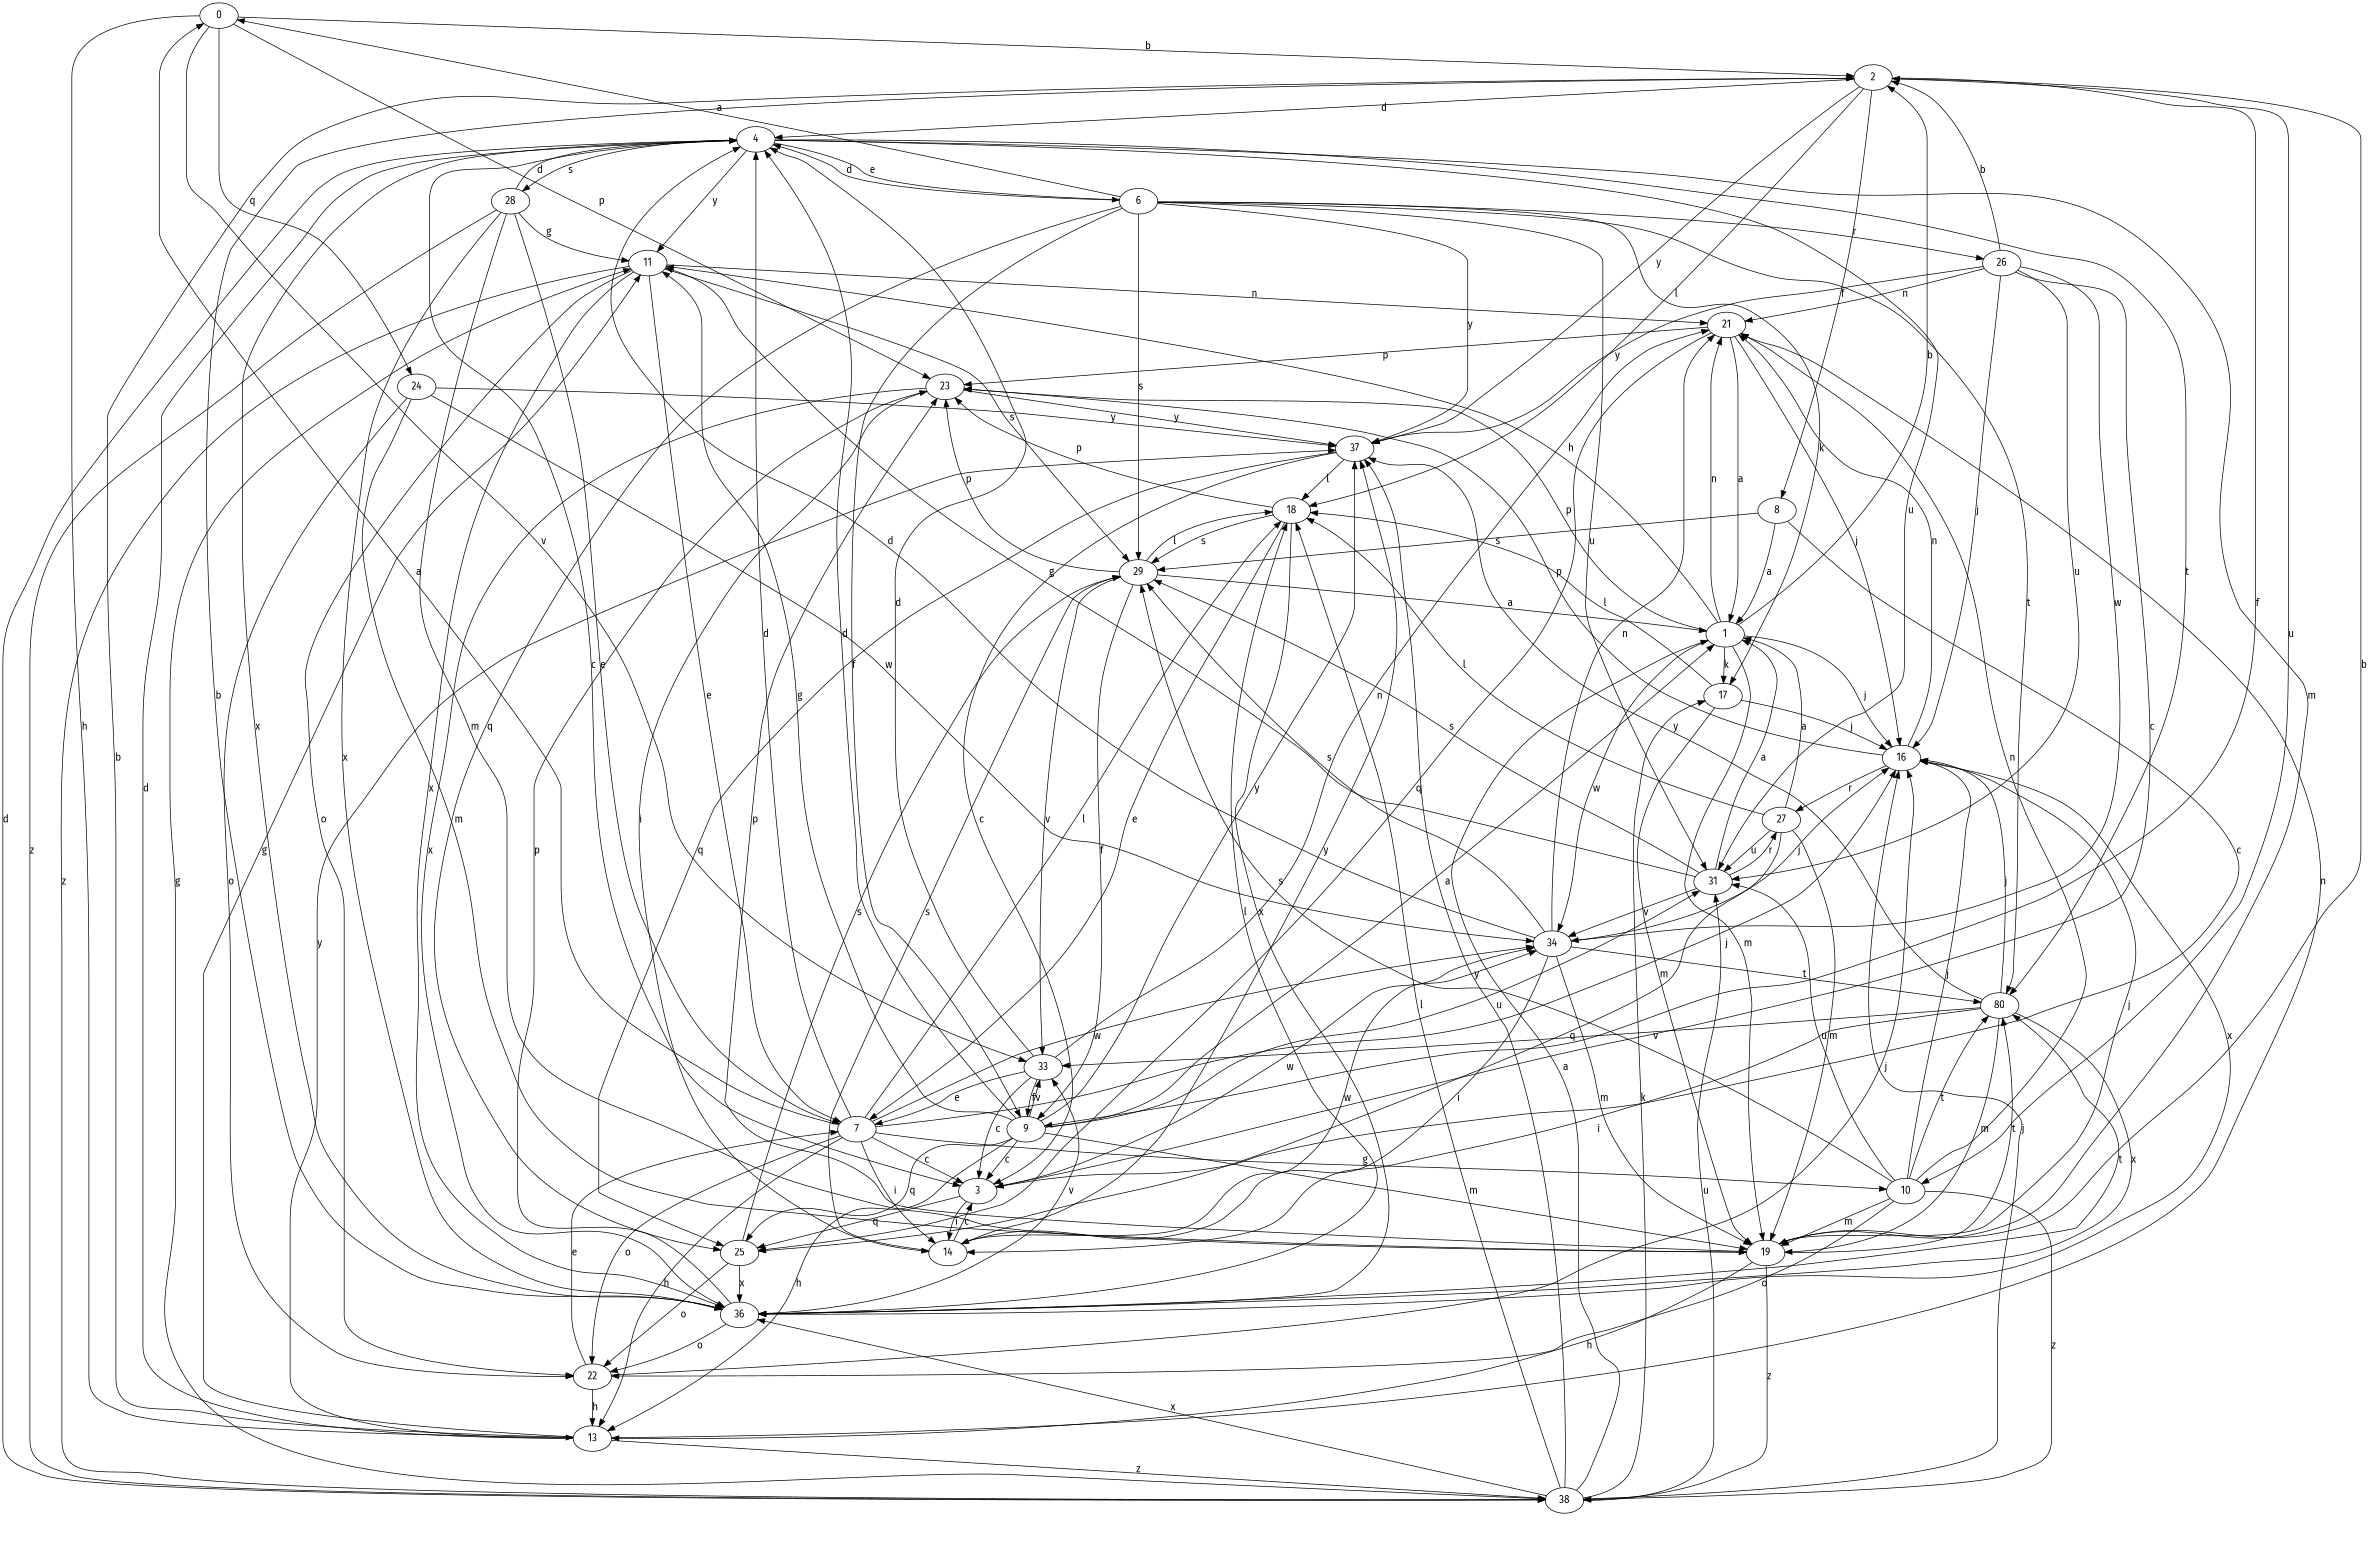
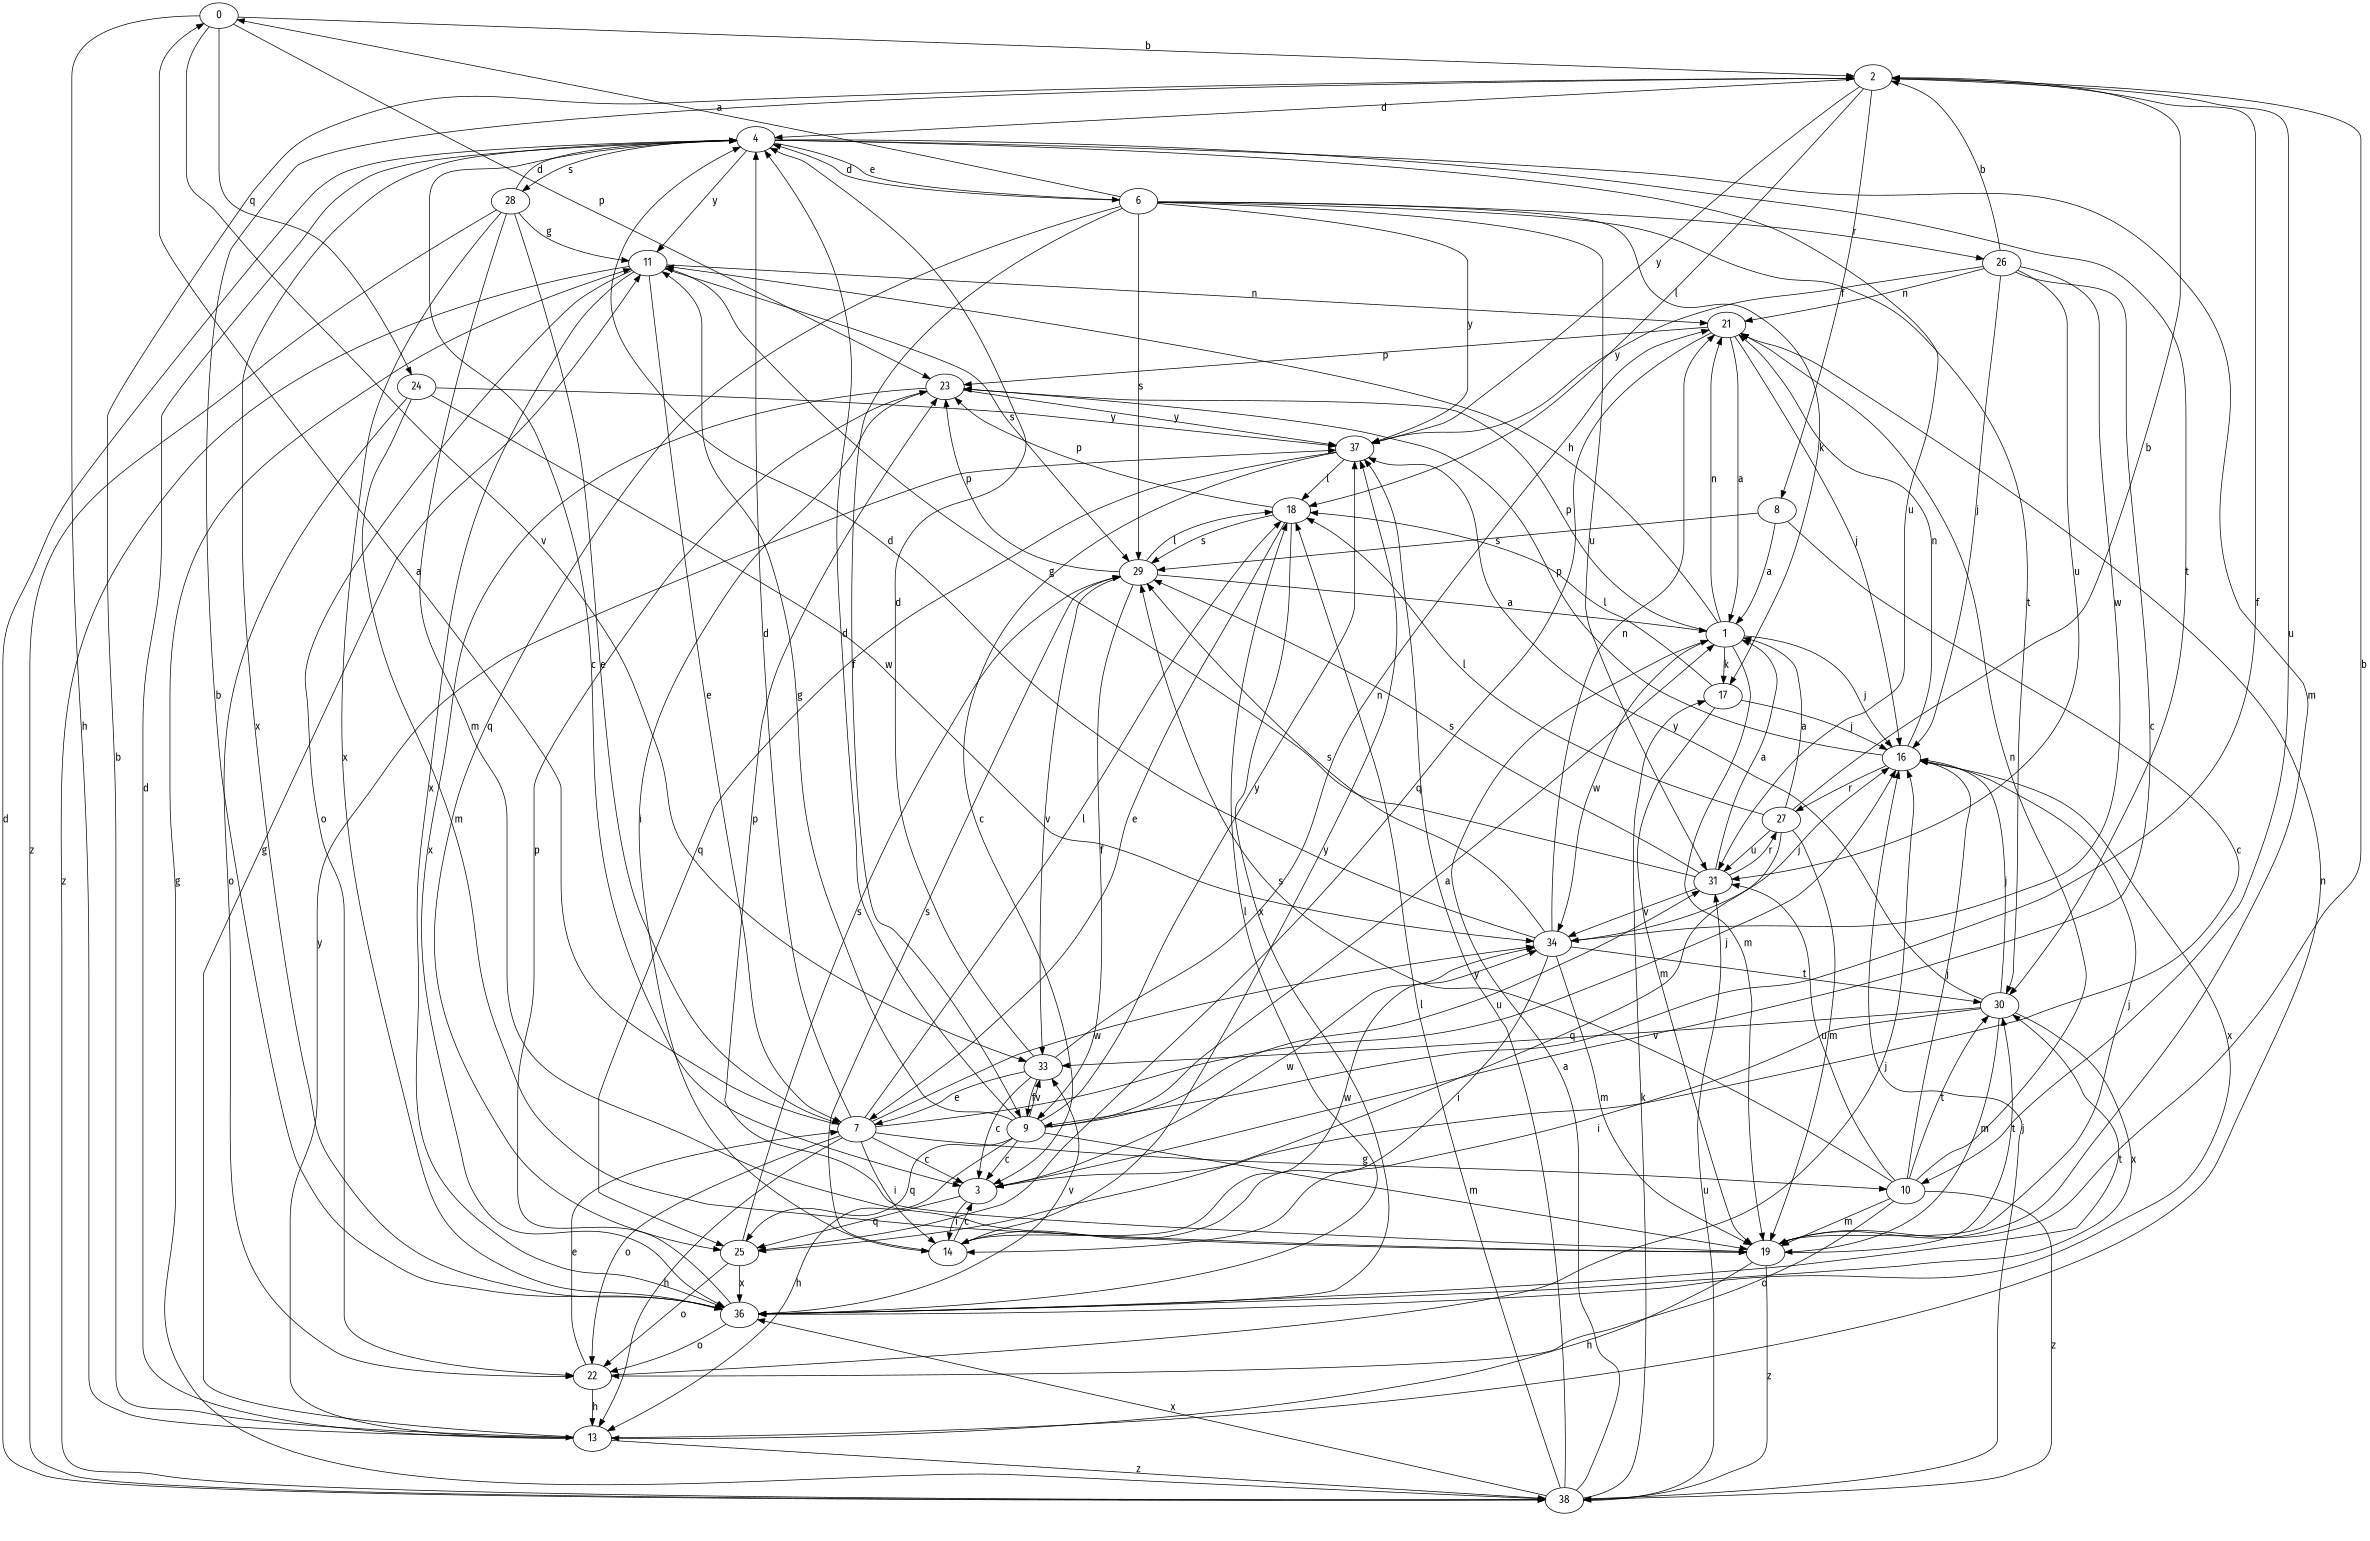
edge "1" -> "2": now "27" -> "2"
node "80": label "80" -> "30"
